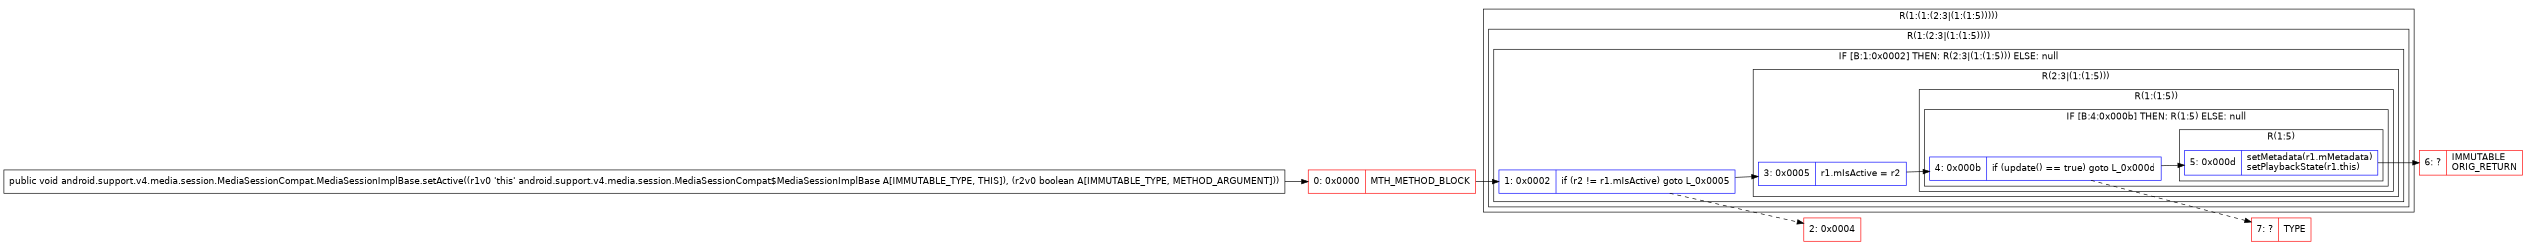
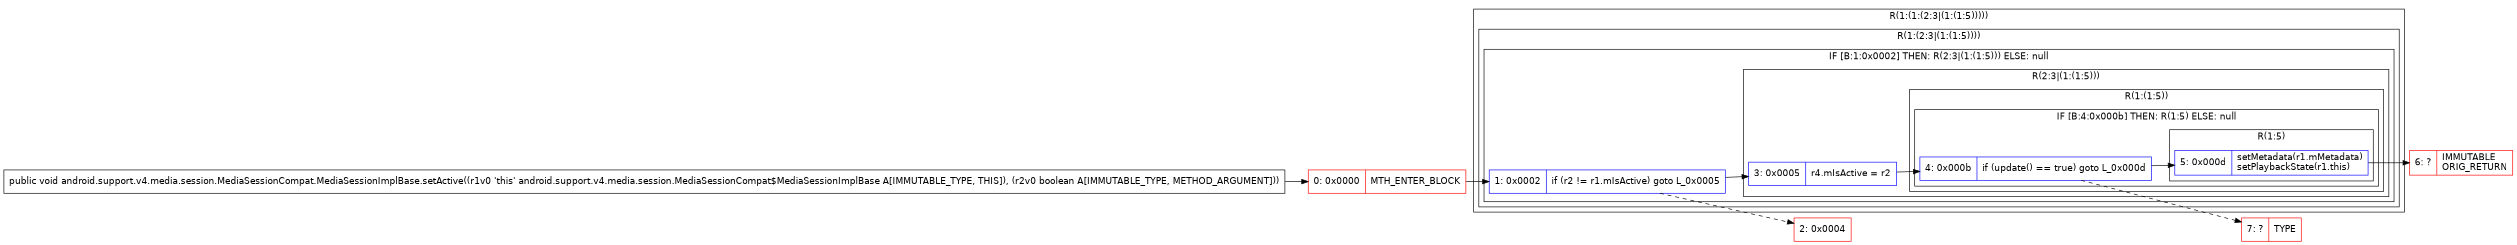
node "3: 0x0005": text "r1.mIsActive = r2" -> "r4.mIsActive = r2"
node "0: 0x0000": text "MTH_METHOD_BLOCK" -> "MTH_ENTER_BLOCK"
